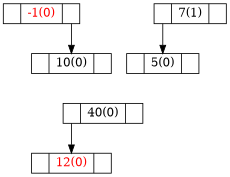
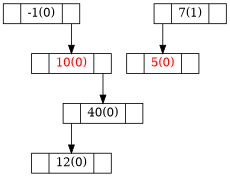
node "-1(0)": fontcolor red -> black
node "10(0)": fontcolor black -> red
node "5(0)": fontcolor black -> red
edge "10(0)" -> "40(0)": added
node "12(0)": fontcolor red -> black
